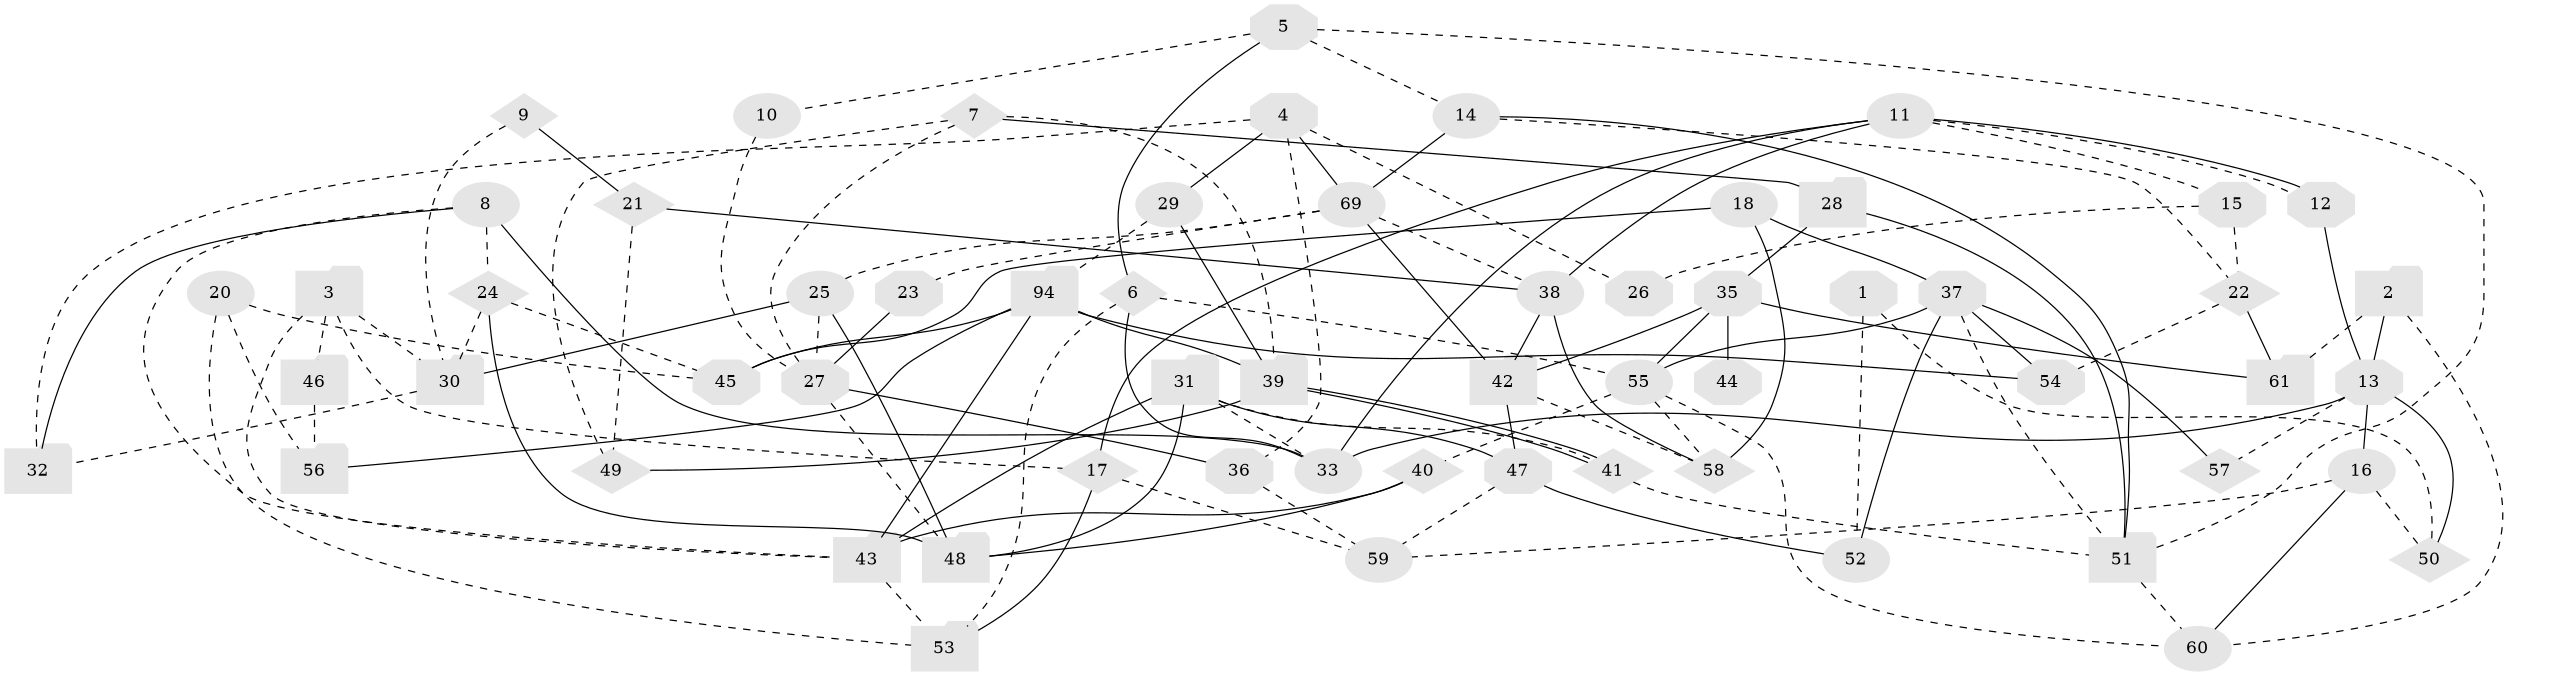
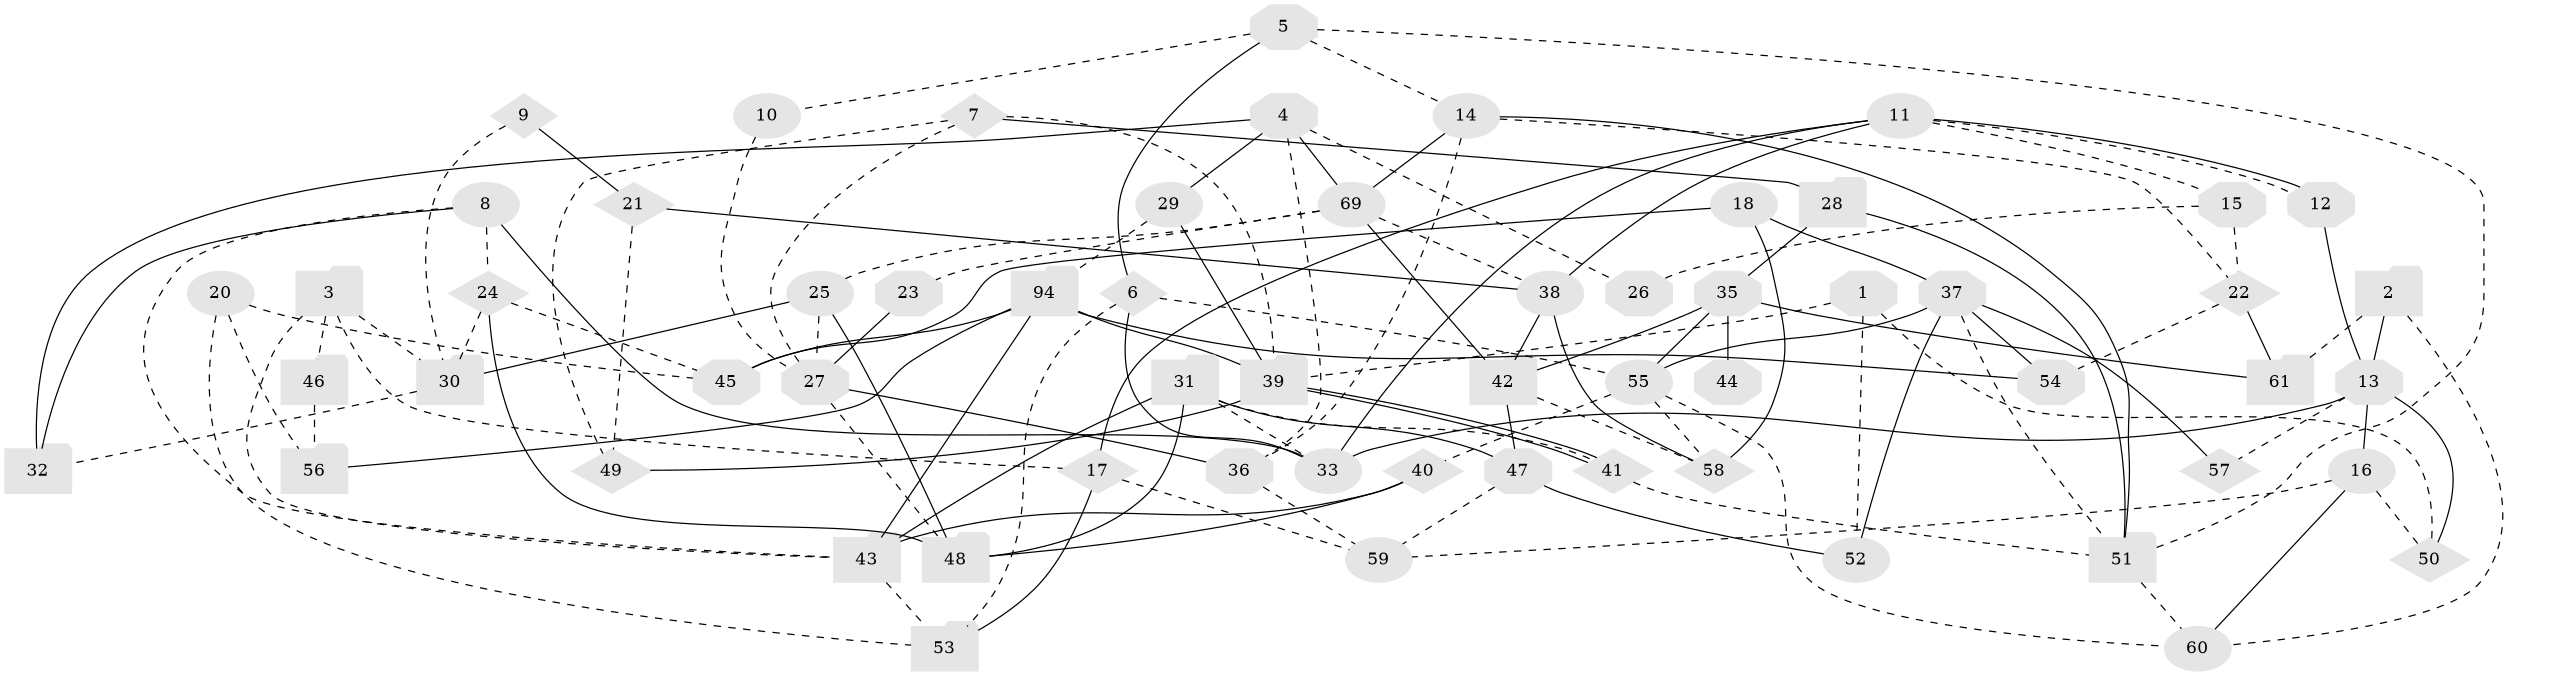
edge "4" -- "32": style dashed -> solid
edge "14" -- "36": added
edge "1" -- "39": added
